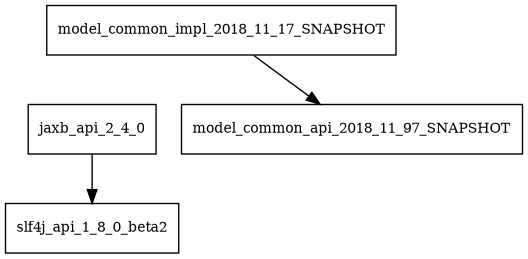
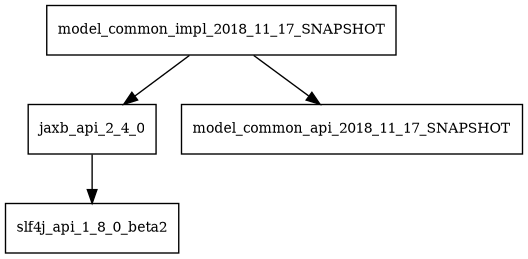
edge "model_common_impl_2018_11_17_SNAPSHOT" -> "jaxb_api_2_4_0": added
node "model_common_api_2018_11_97_SNAPSHOT": label "model_common_api_2018_11_97_SNAPSHOT" -> "model_common_api_2018_11_17_SNAPSHOT"
